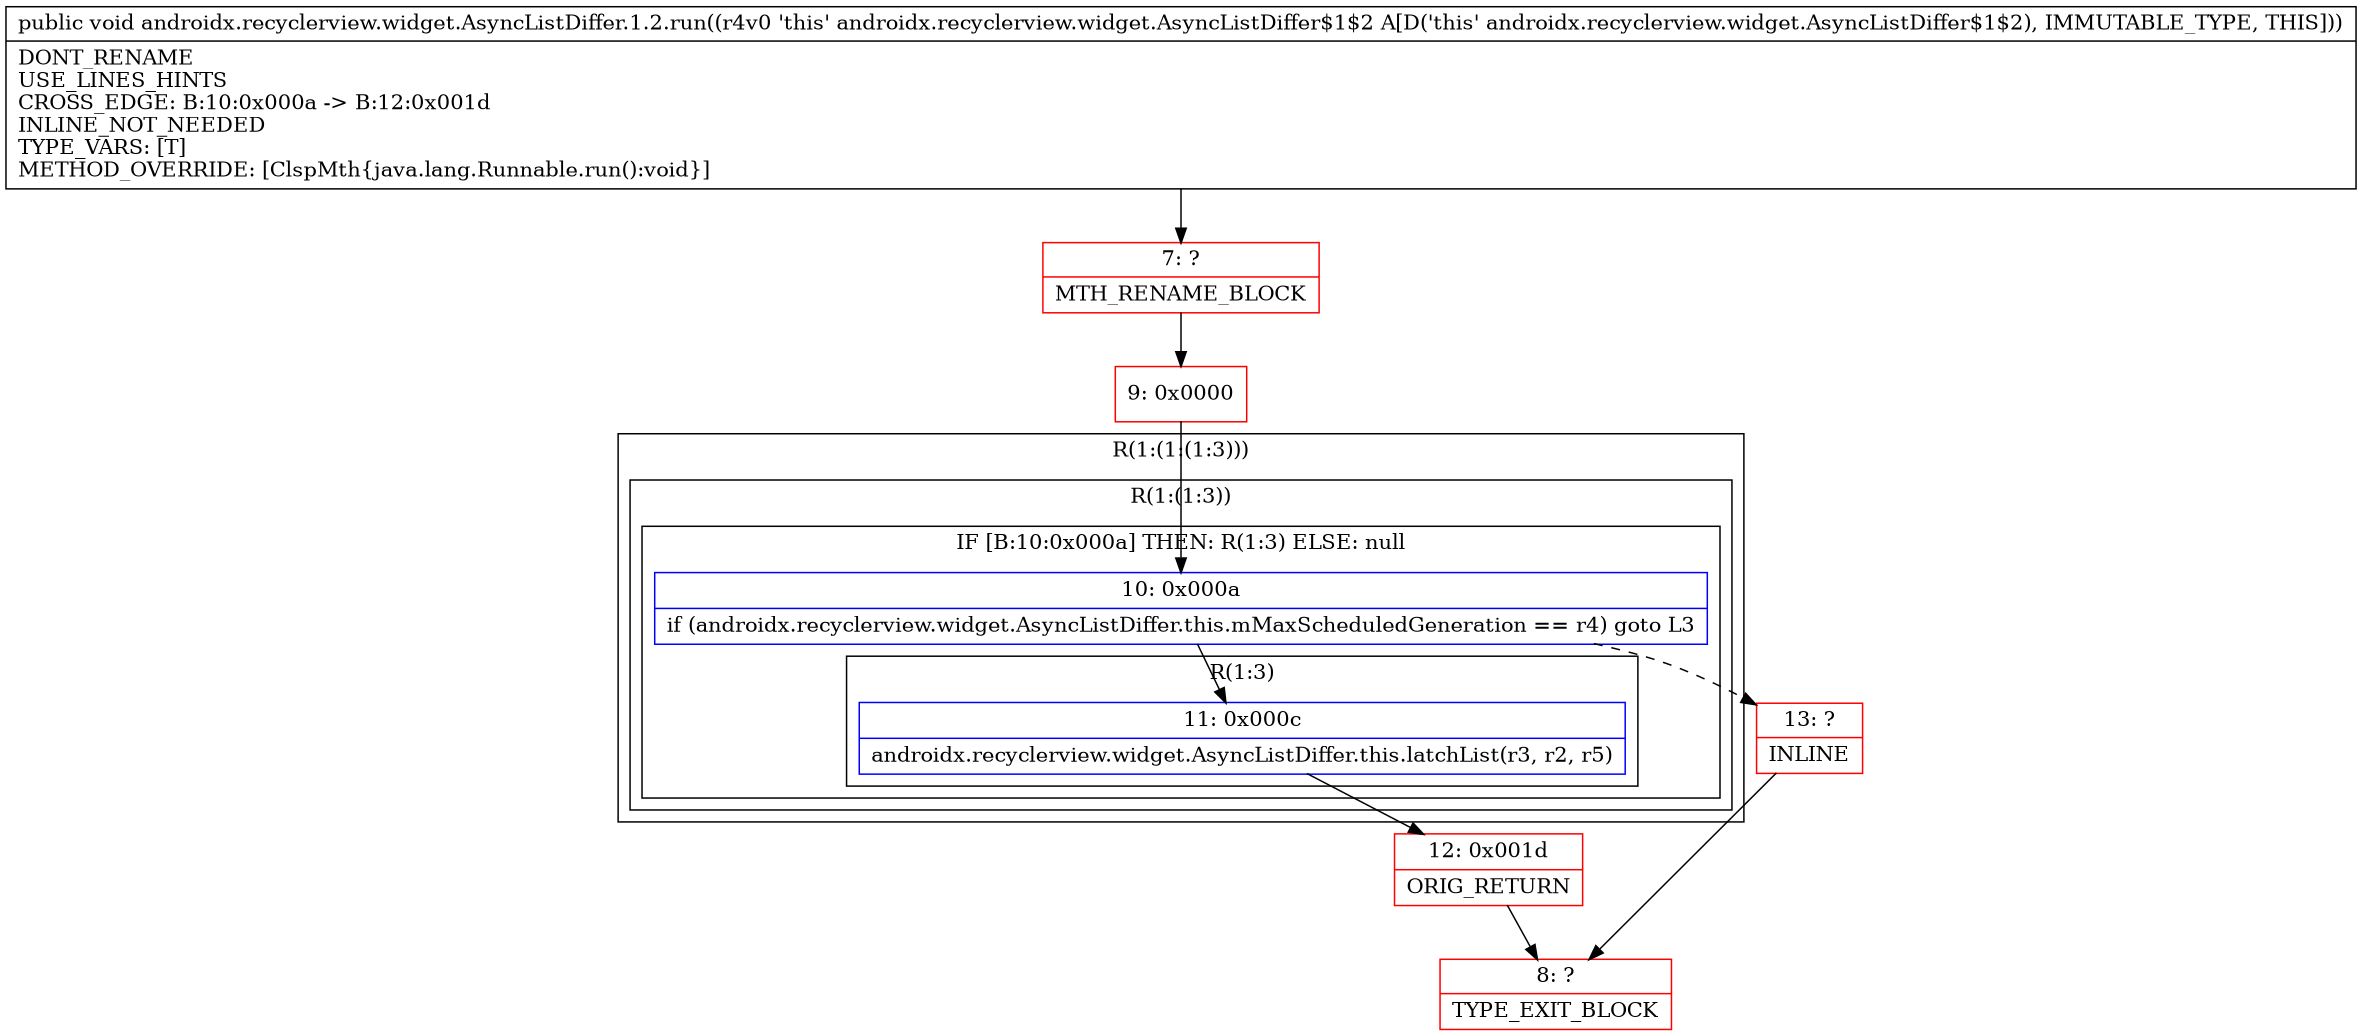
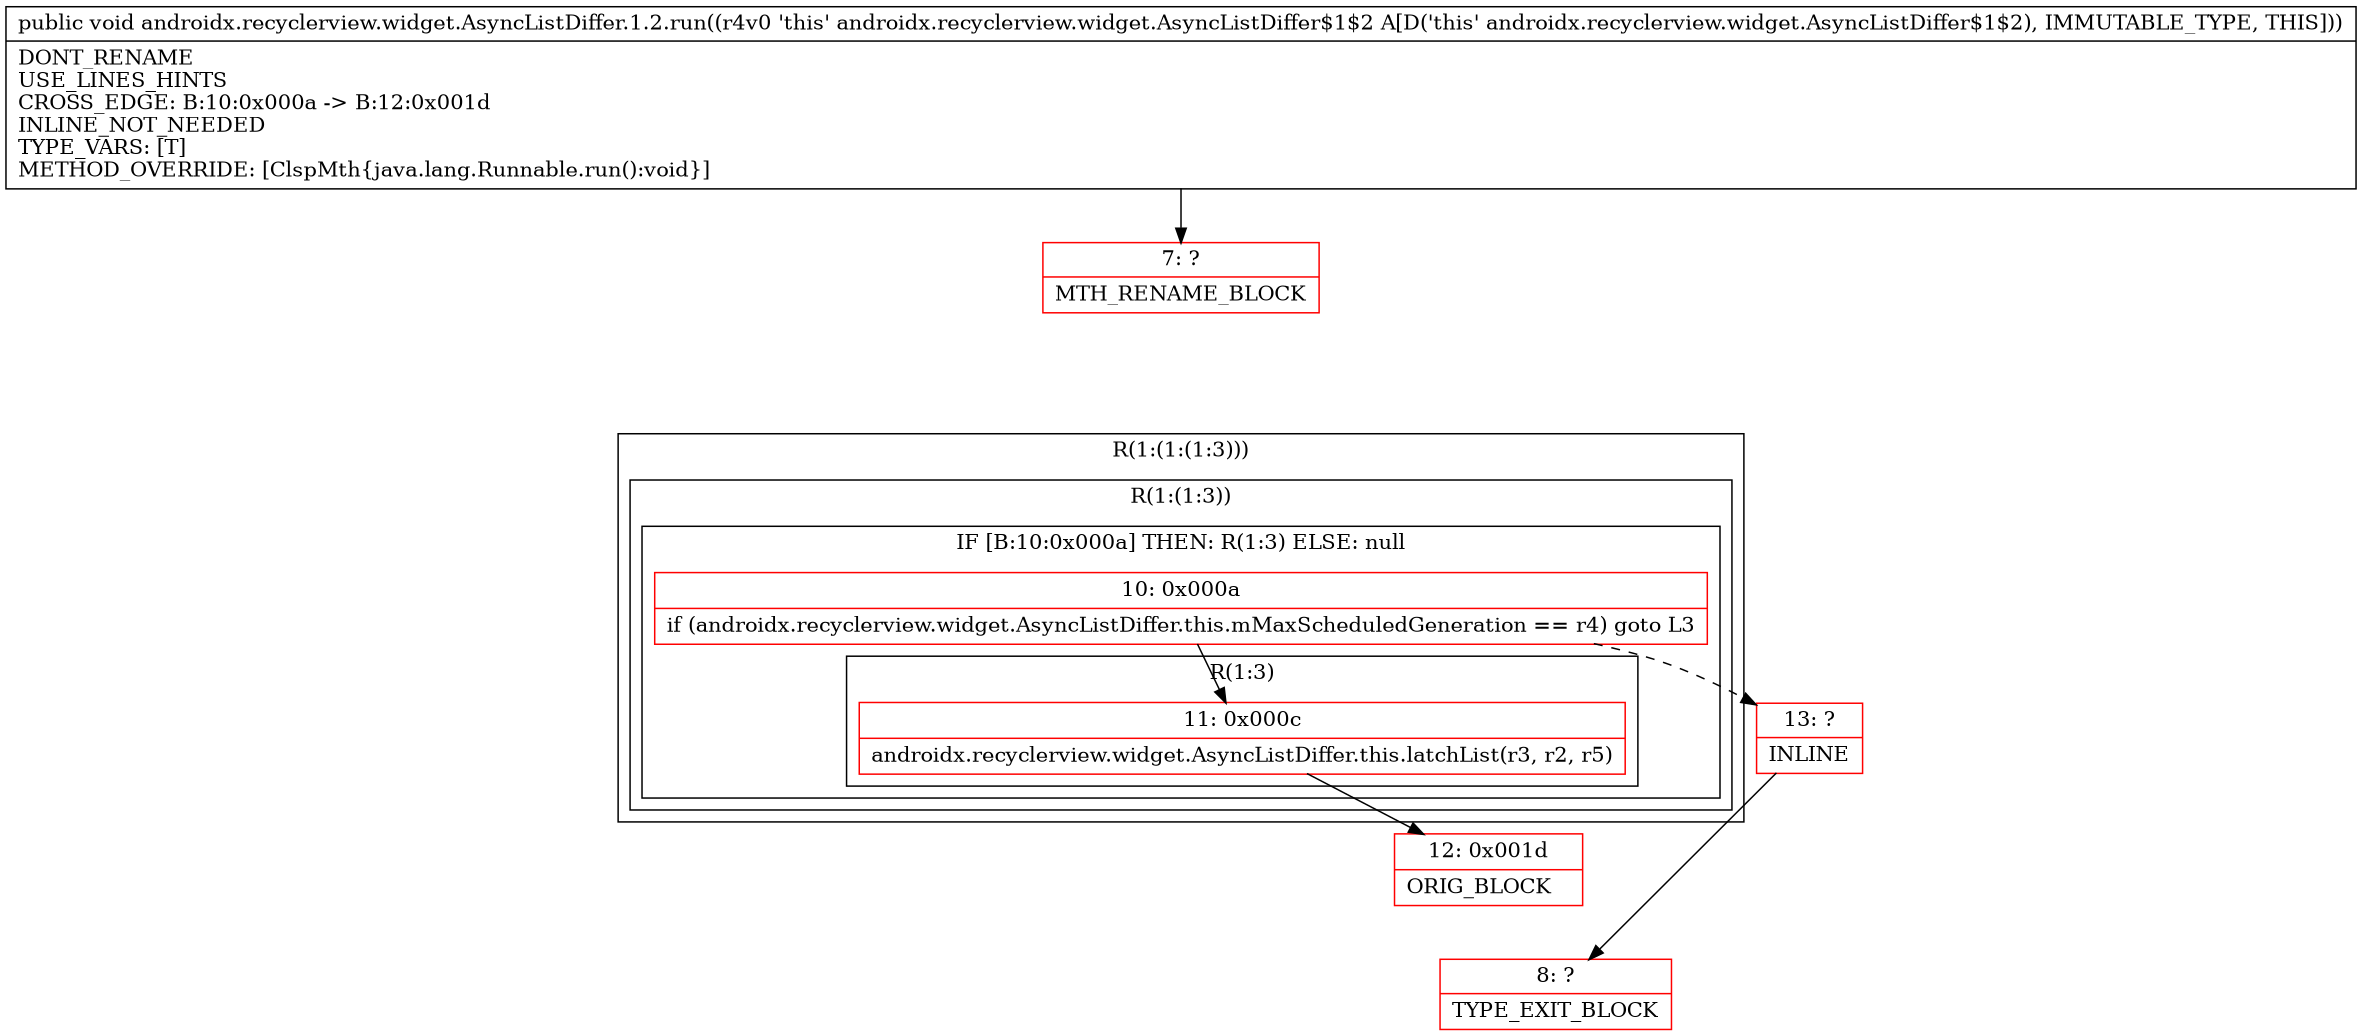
node "9: 0x0000": removed
node "10: 0x000a": color blue -> red
node "11: 0x000c": color blue -> red
node "12: 0x001d": text "ORIG_RETURN" -> "ORIG_BLOCK"
edge "12: 0x001d" -> "8: ?": removed
